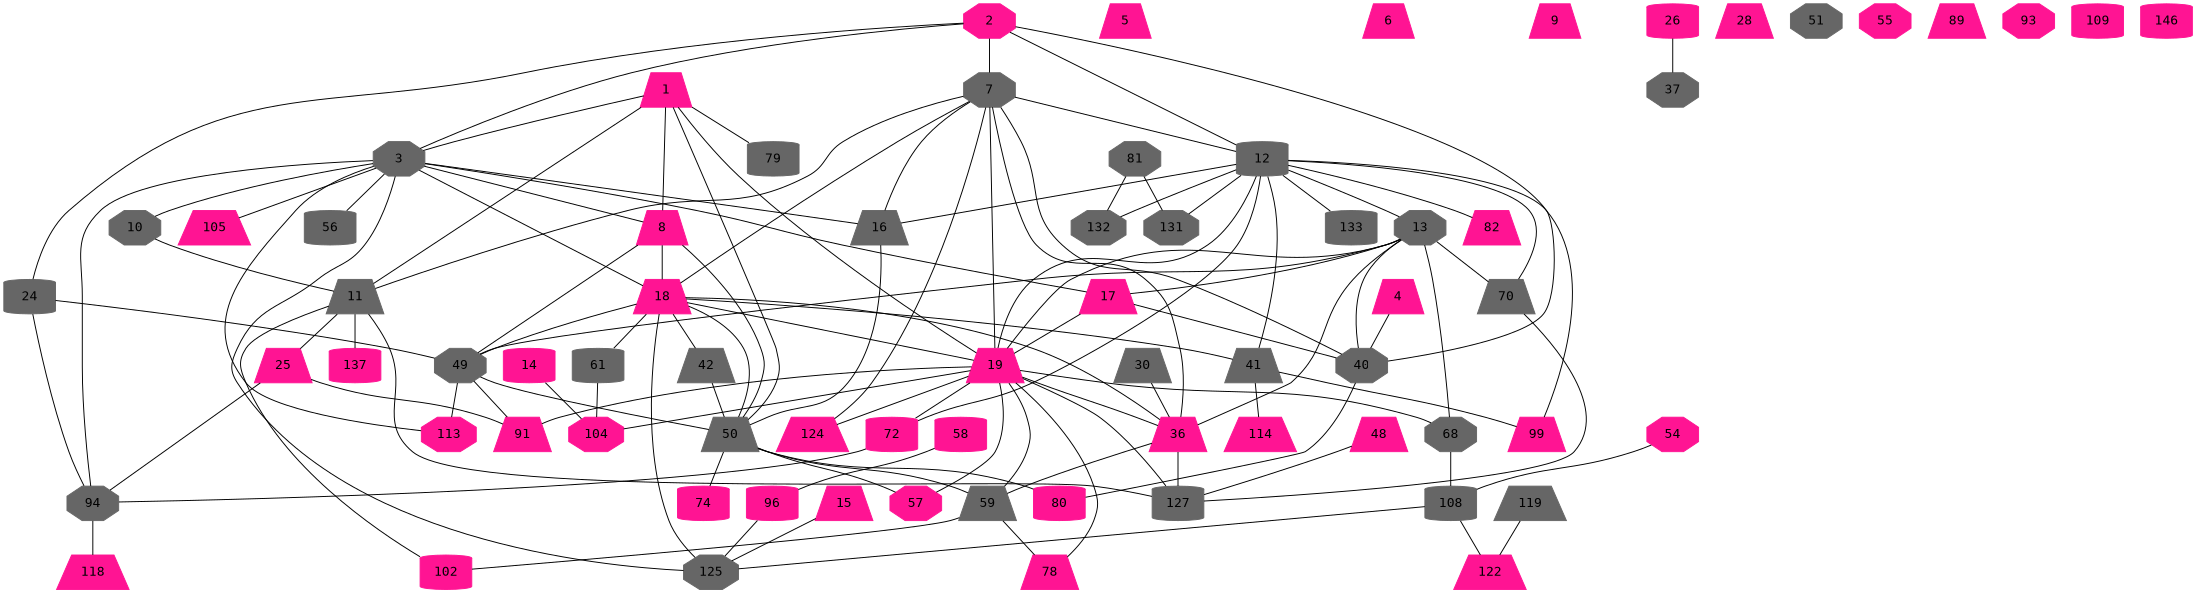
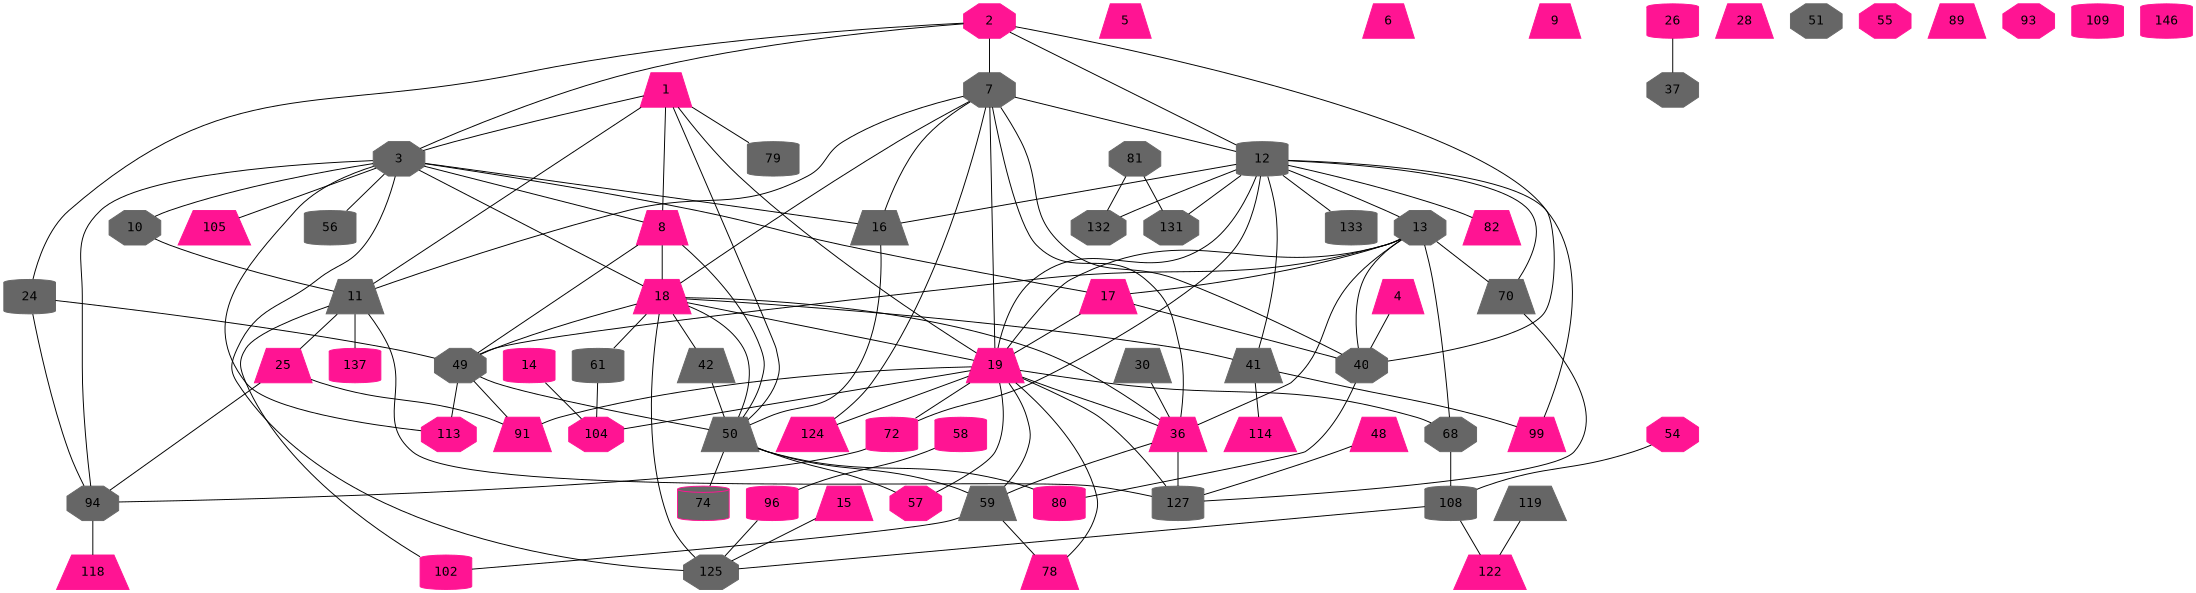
node "74": fillcolor deeppink -> gray40
